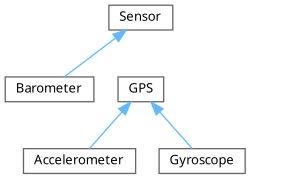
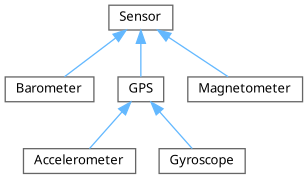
edge "GPS" -> "Sensor": added
node "Magnetometer": added
